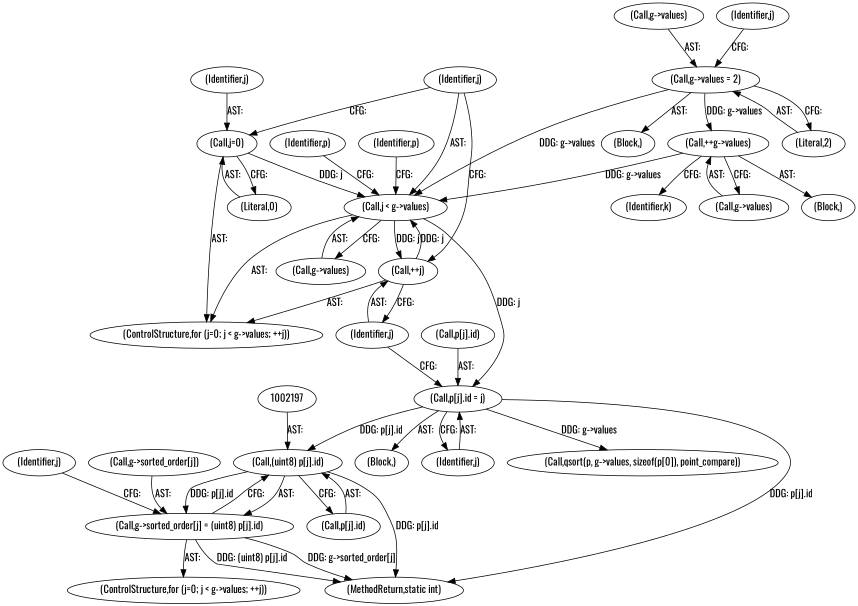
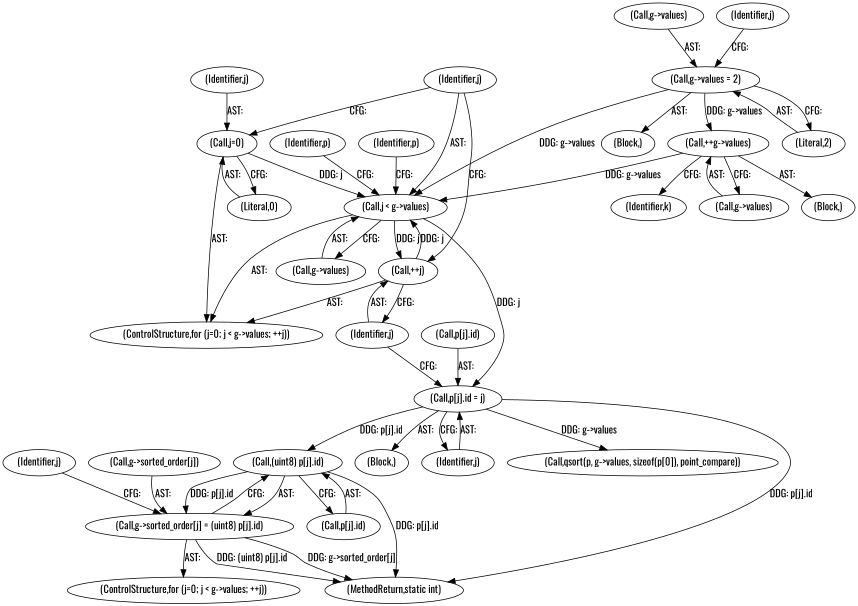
node "1002197": removed
